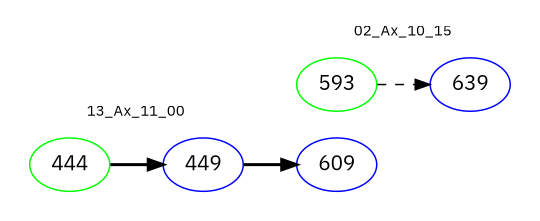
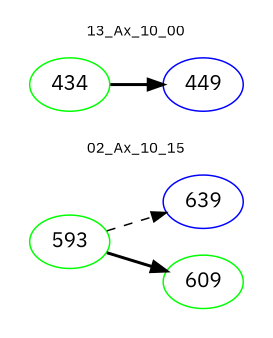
cluster "13_Ax_11_00": label "13_Ax_11_00" -> "13_Ax_10_00"
node "444": label "444" -> "434"
edge "449" -> "609": now "593" -> "609"
node "609": color blue -> green
